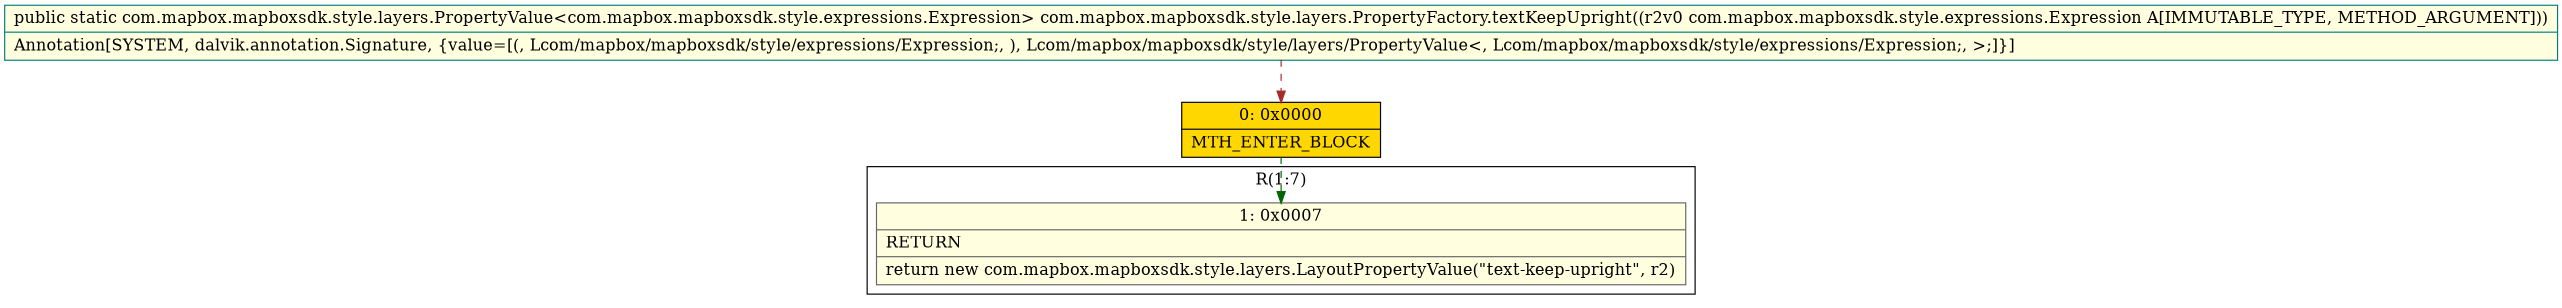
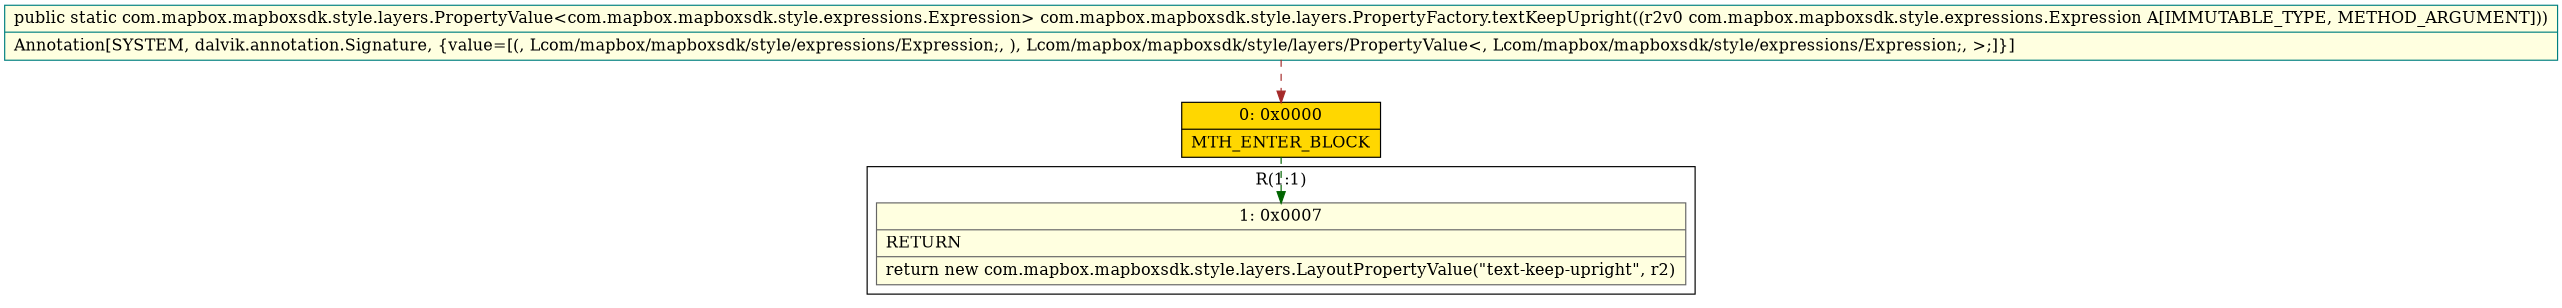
cluster "R(1:7)": label "R(1:7)" -> "R(1:1)"
